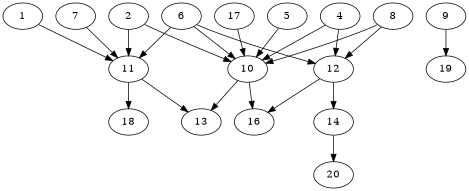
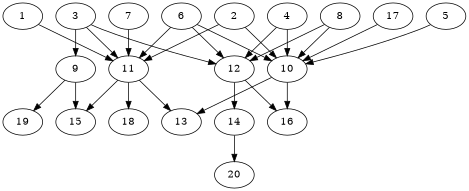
node "3": added
node "15": added
